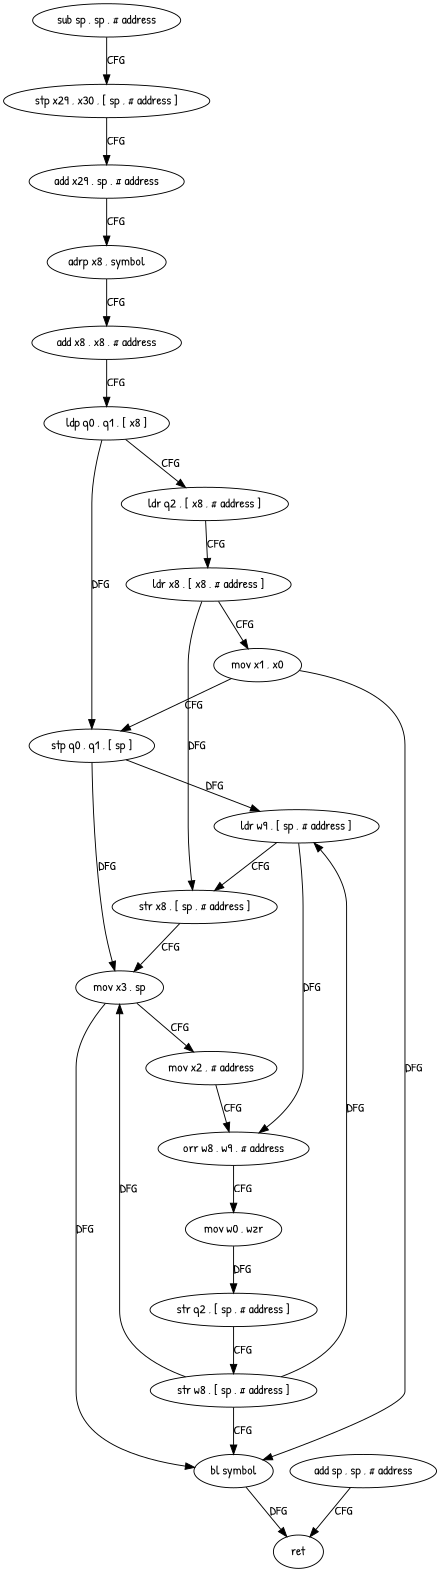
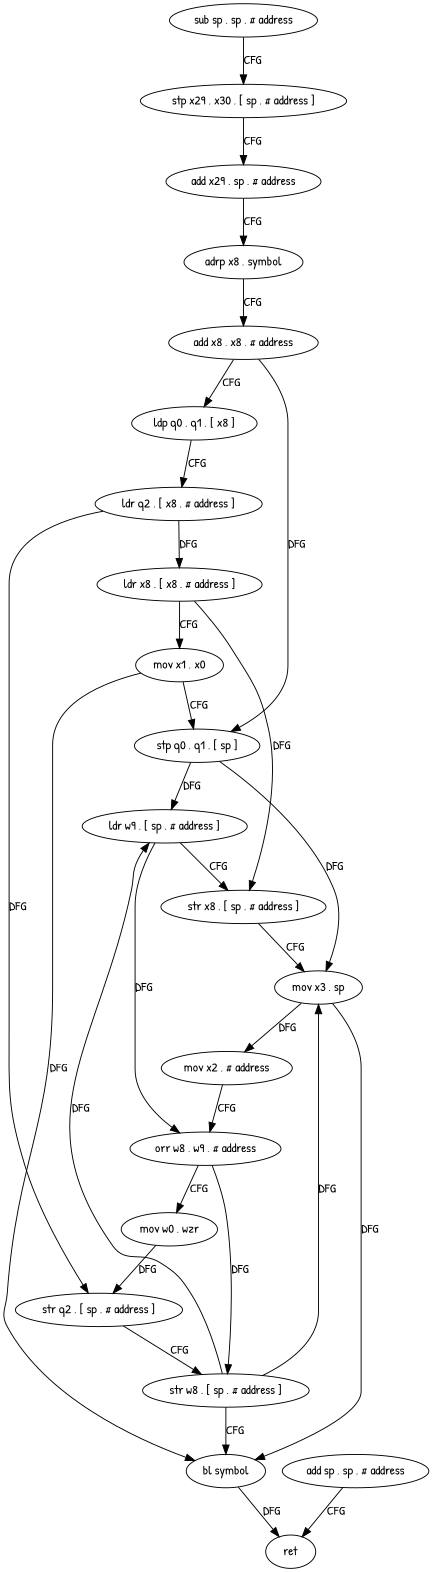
edge "ldr q2 , [ x8 , # address ]" -> "ldr x8 , [ x8 , # address ]": label "CFG" -> "DFG"
edge "ldp q0 , q1 , [ x8 ]" -> "stp q0 , q1 , [ sp ]": now "add x8 , x8 , # address" -> "stp q0 , q1 , [ sp ]"
edge "ldr q2 , [ x8 , # address ]" -> "str q2 , [ sp , # address ]": added, label "DFG"
edge "mov x3 , sp" -> "mov x2 , # address": label "CFG" -> "DFG"
edge "orr w8 , w9 , # address" -> "str w8 , [ sp , # address ]": added, label "DFG"
